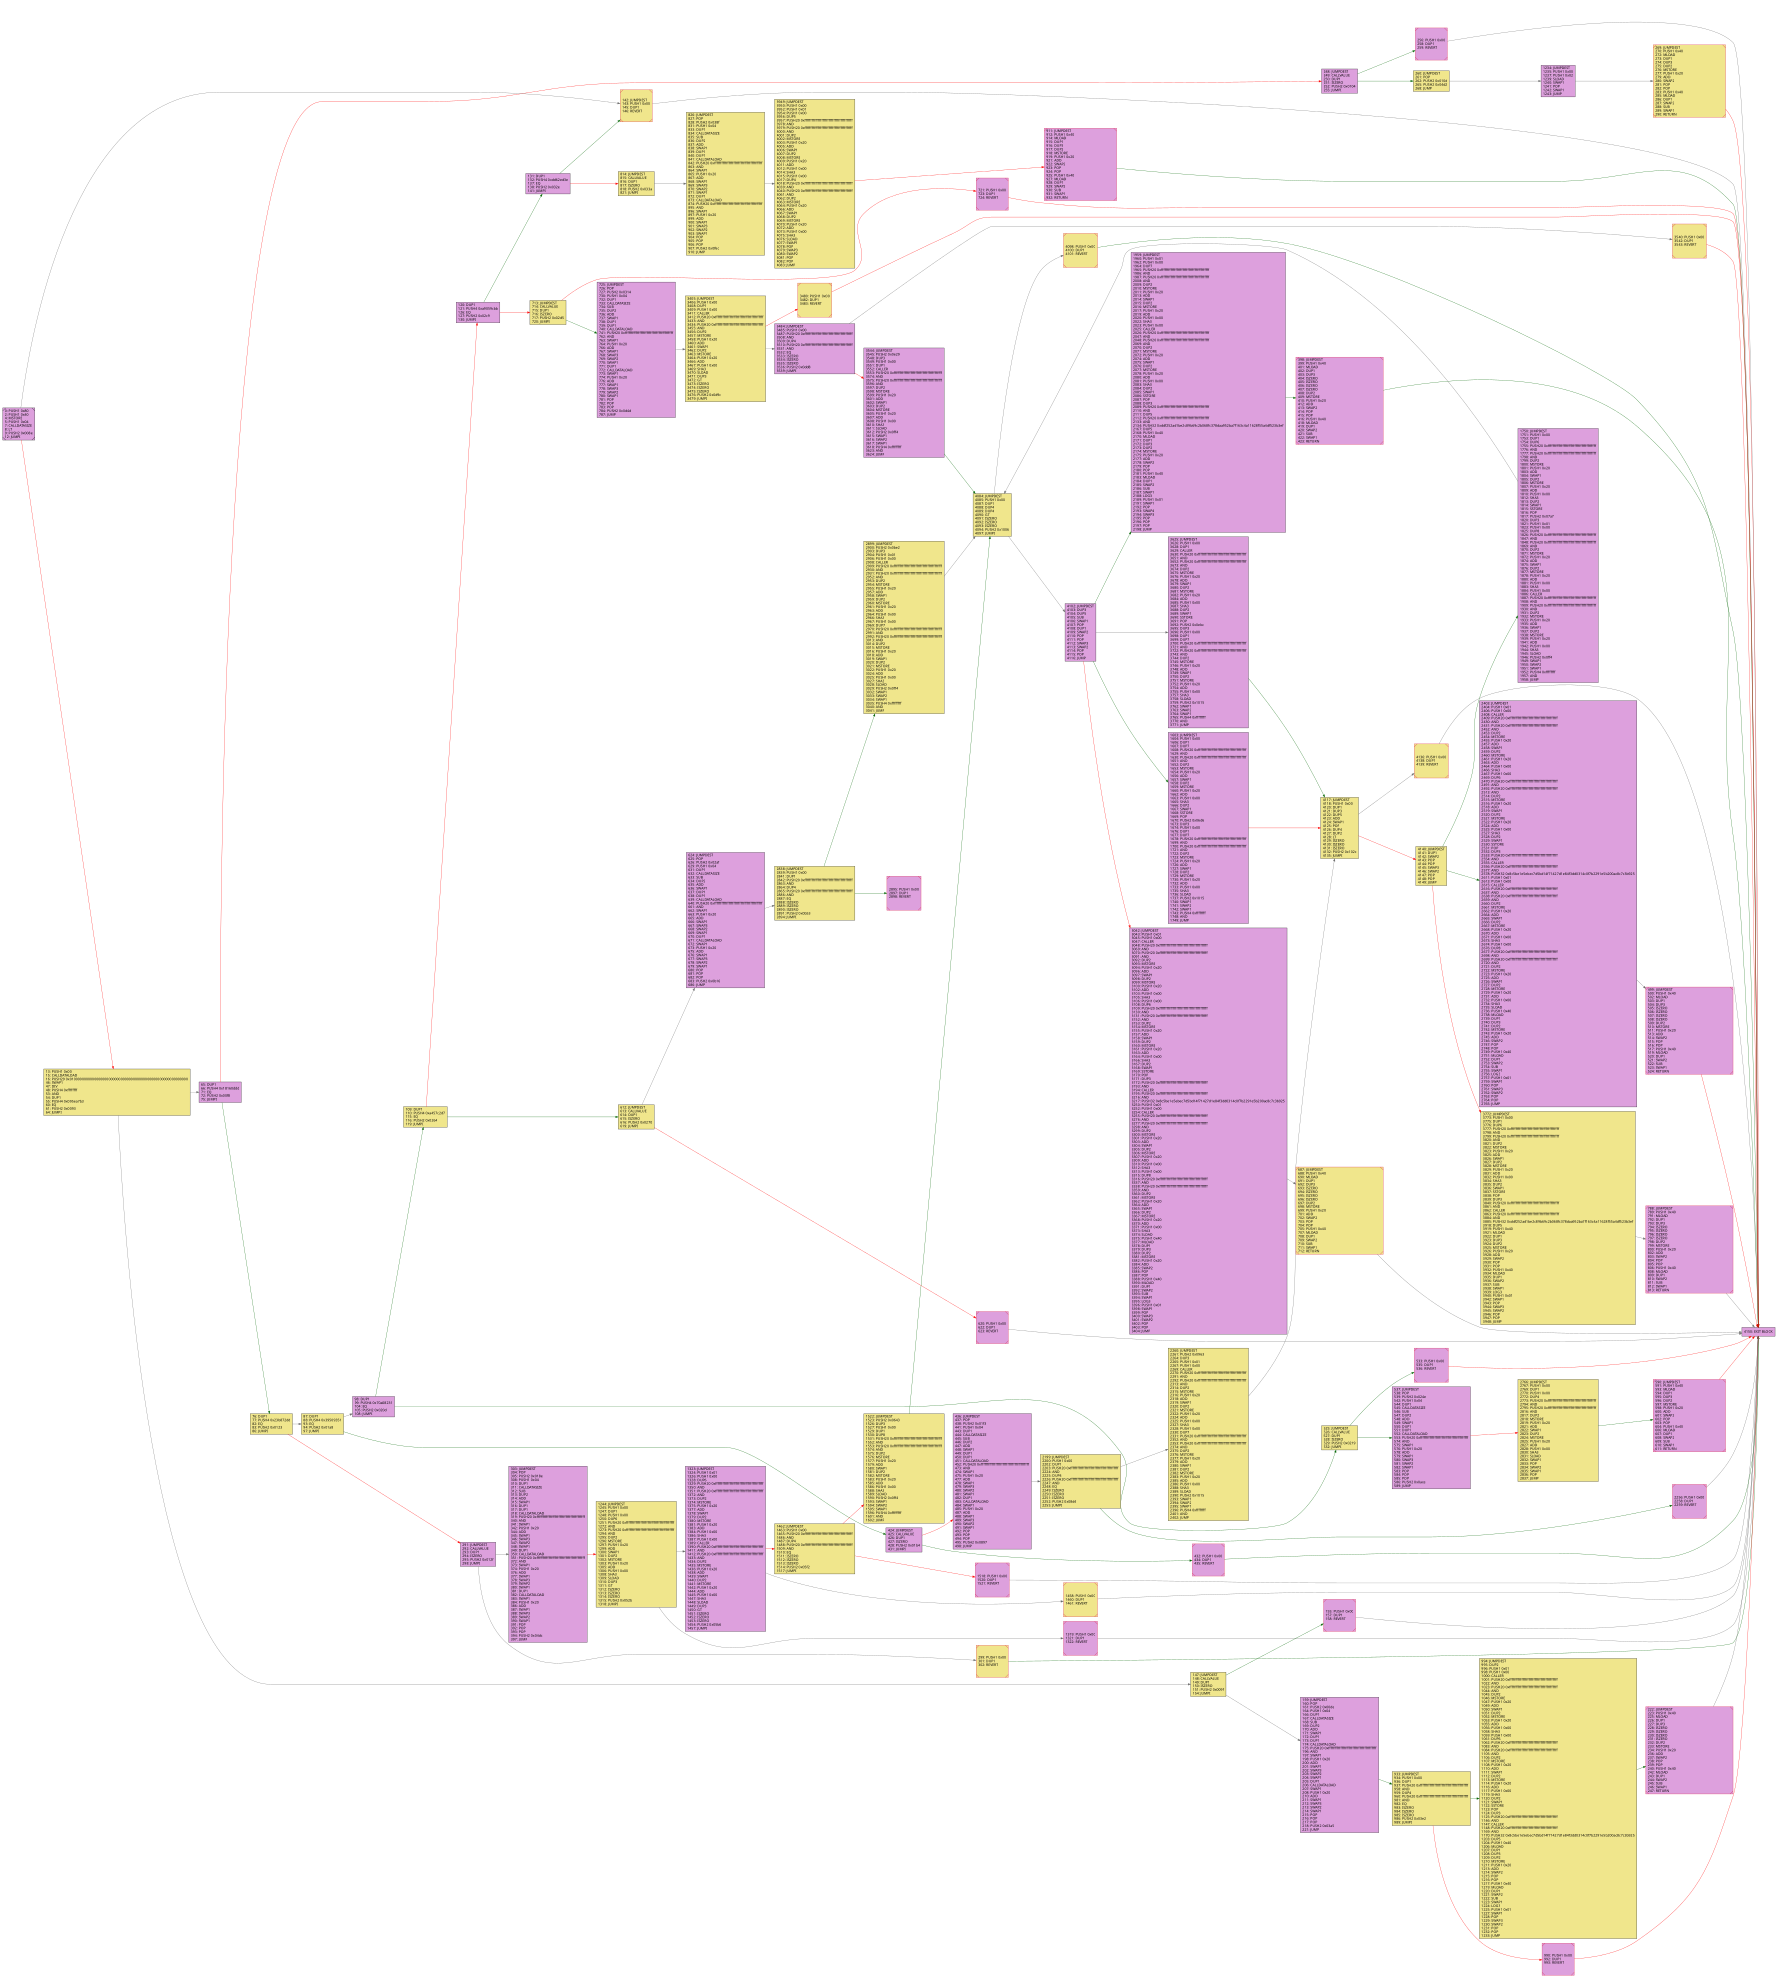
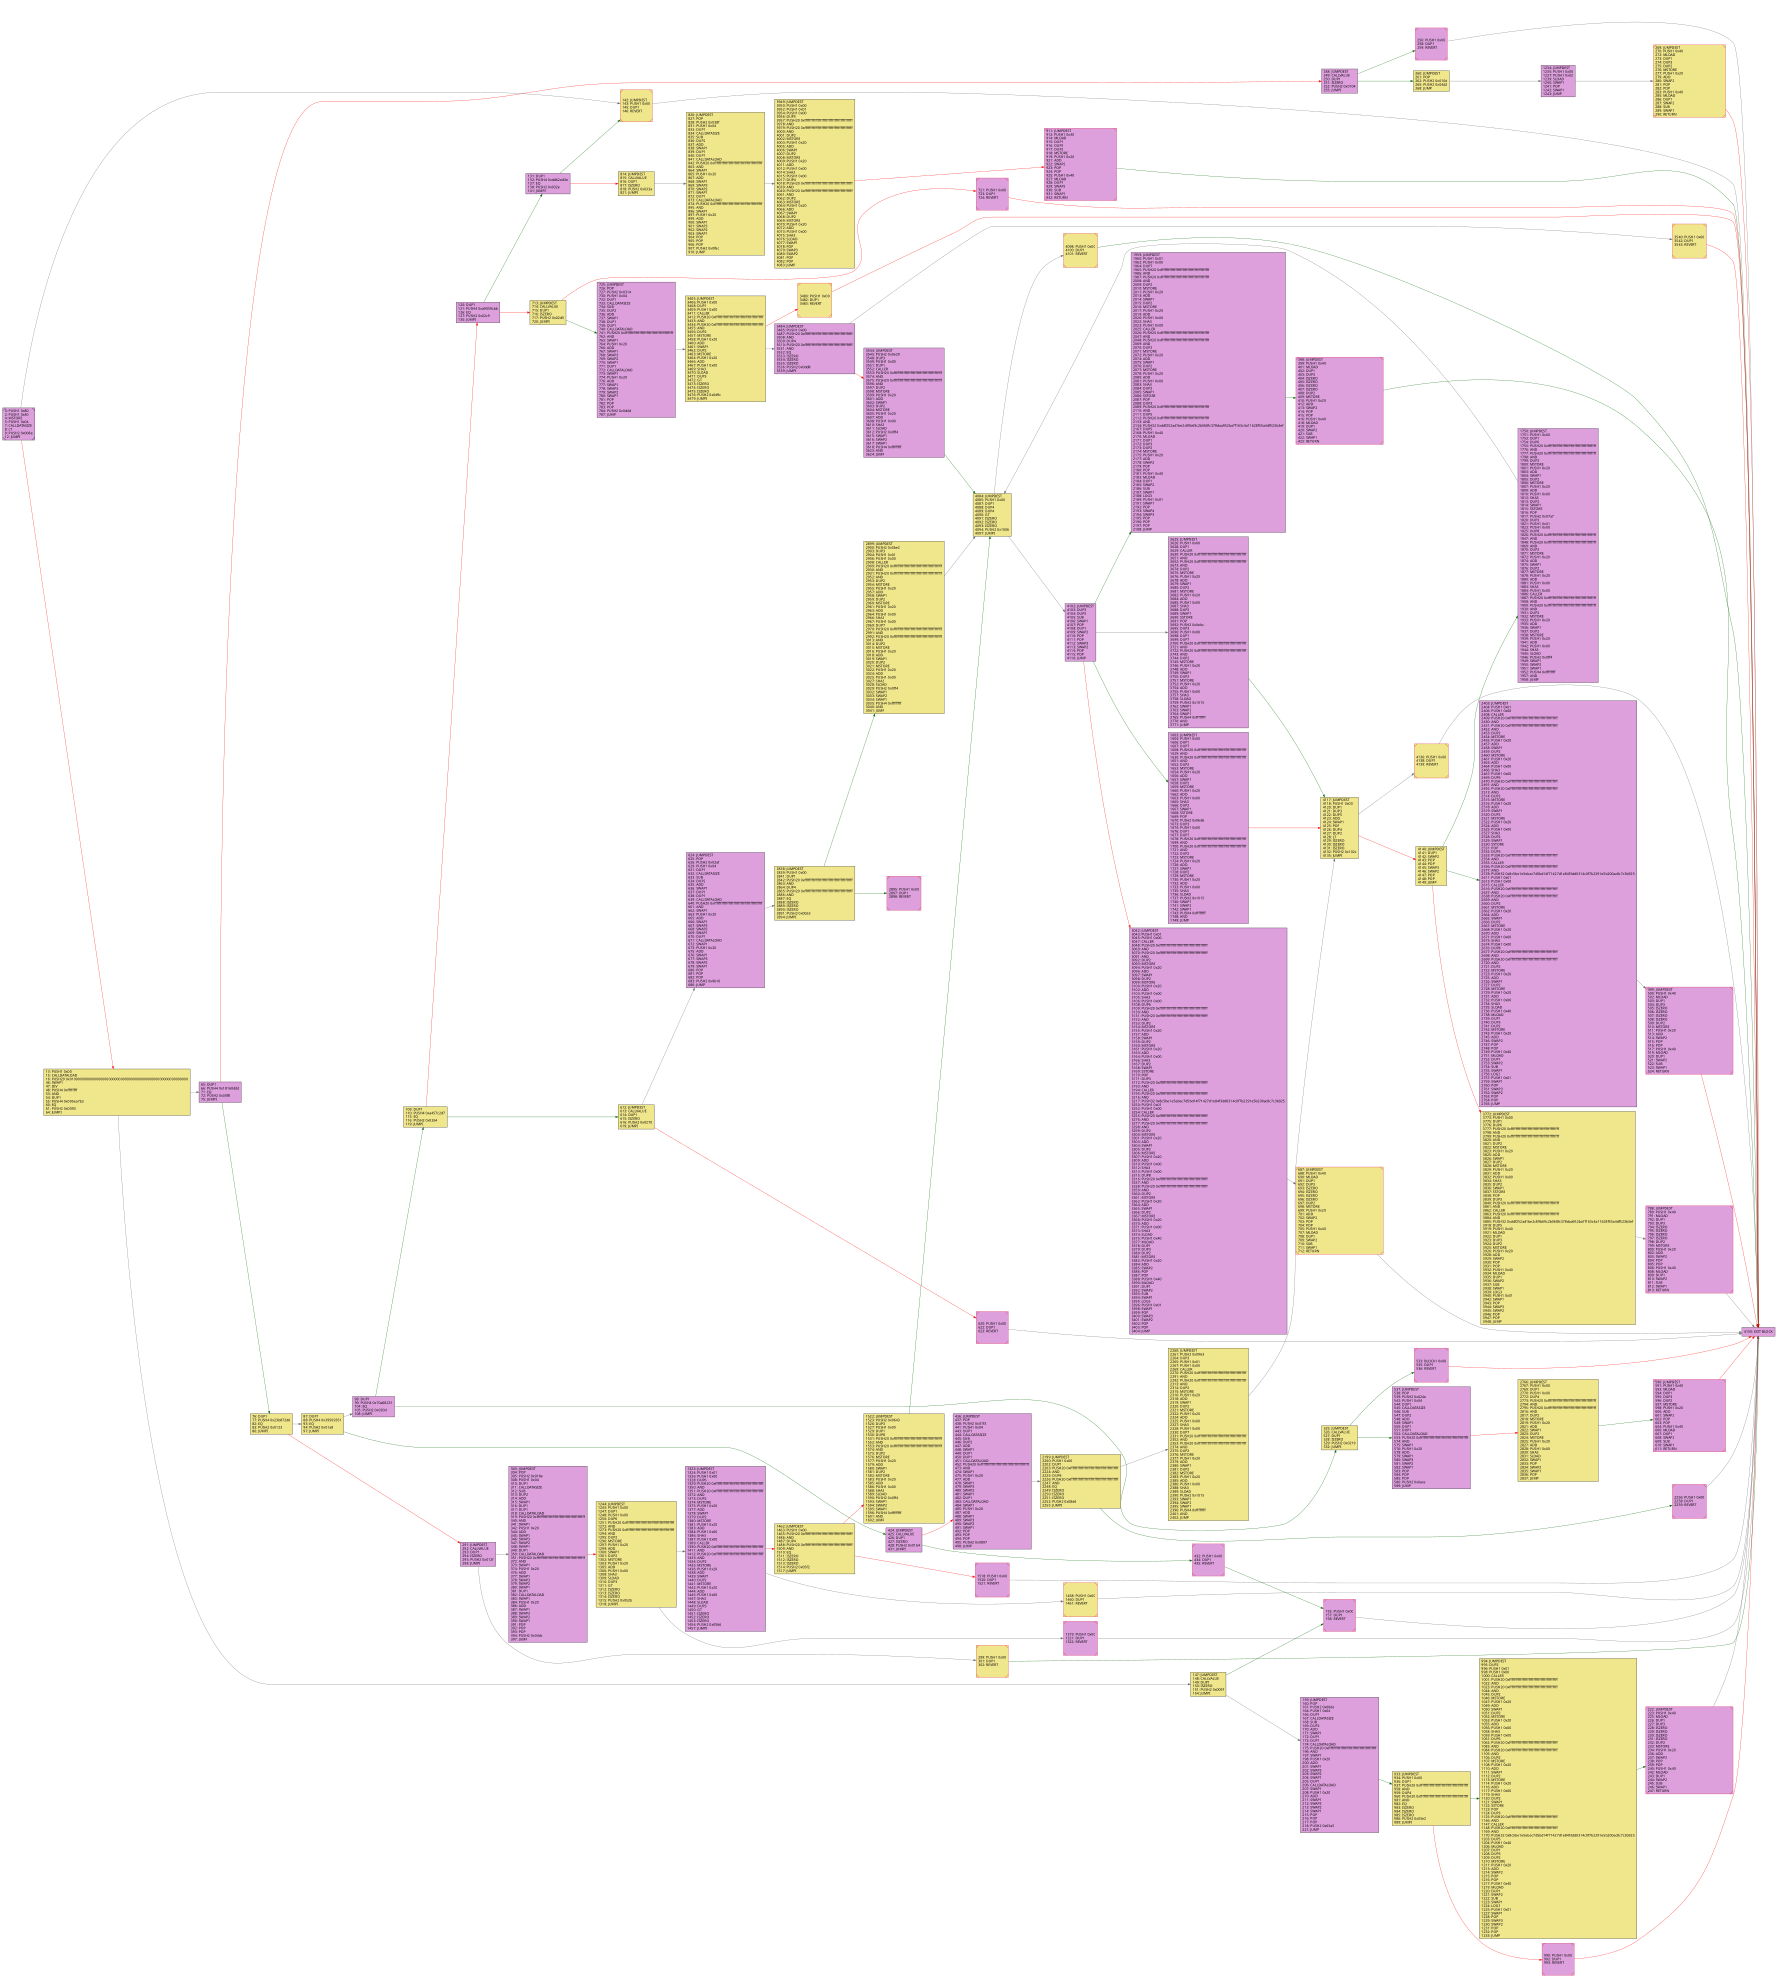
node "533: PUSH1 0x00 535: DUP1 536: REVERT": label "533: PUSH1 0x00 535: DUP1 536: REVERT" -> "533: BLOCK1 0x00 535: DUP1 536: REVERT"
edge "432: PUSH1 0x00 434: DUP1 435: REVERT" -> "4150: EXIT BLOCK": now "432: PUSH1 0x00 434: DUP1 435: REVERT" -> "155: PUSH1 0x00 157: DUP1 158: REVERT"
